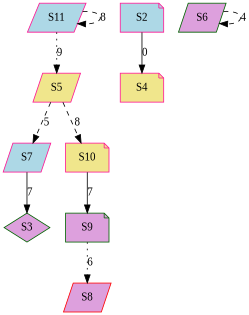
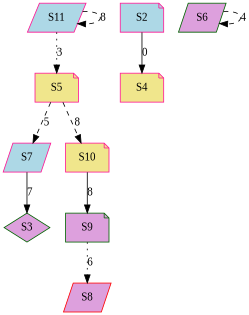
edge "S11" -> "S5": label "9" -> "3"
node "S5": shape parallelogram -> note
edge "S10" -> "S9": label "7" -> "8"
